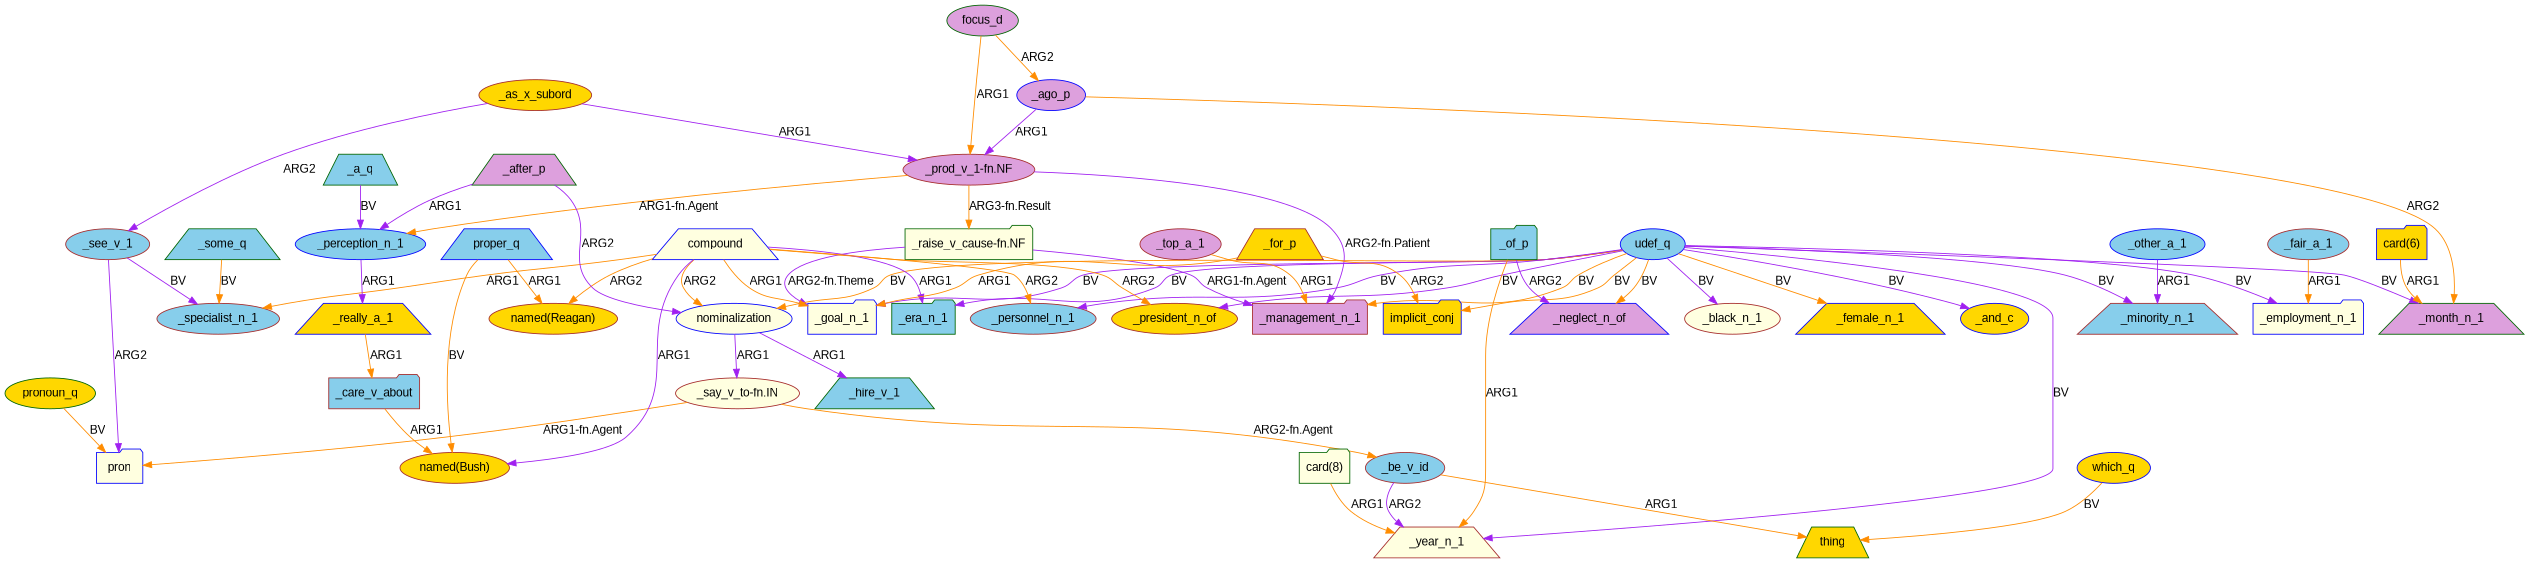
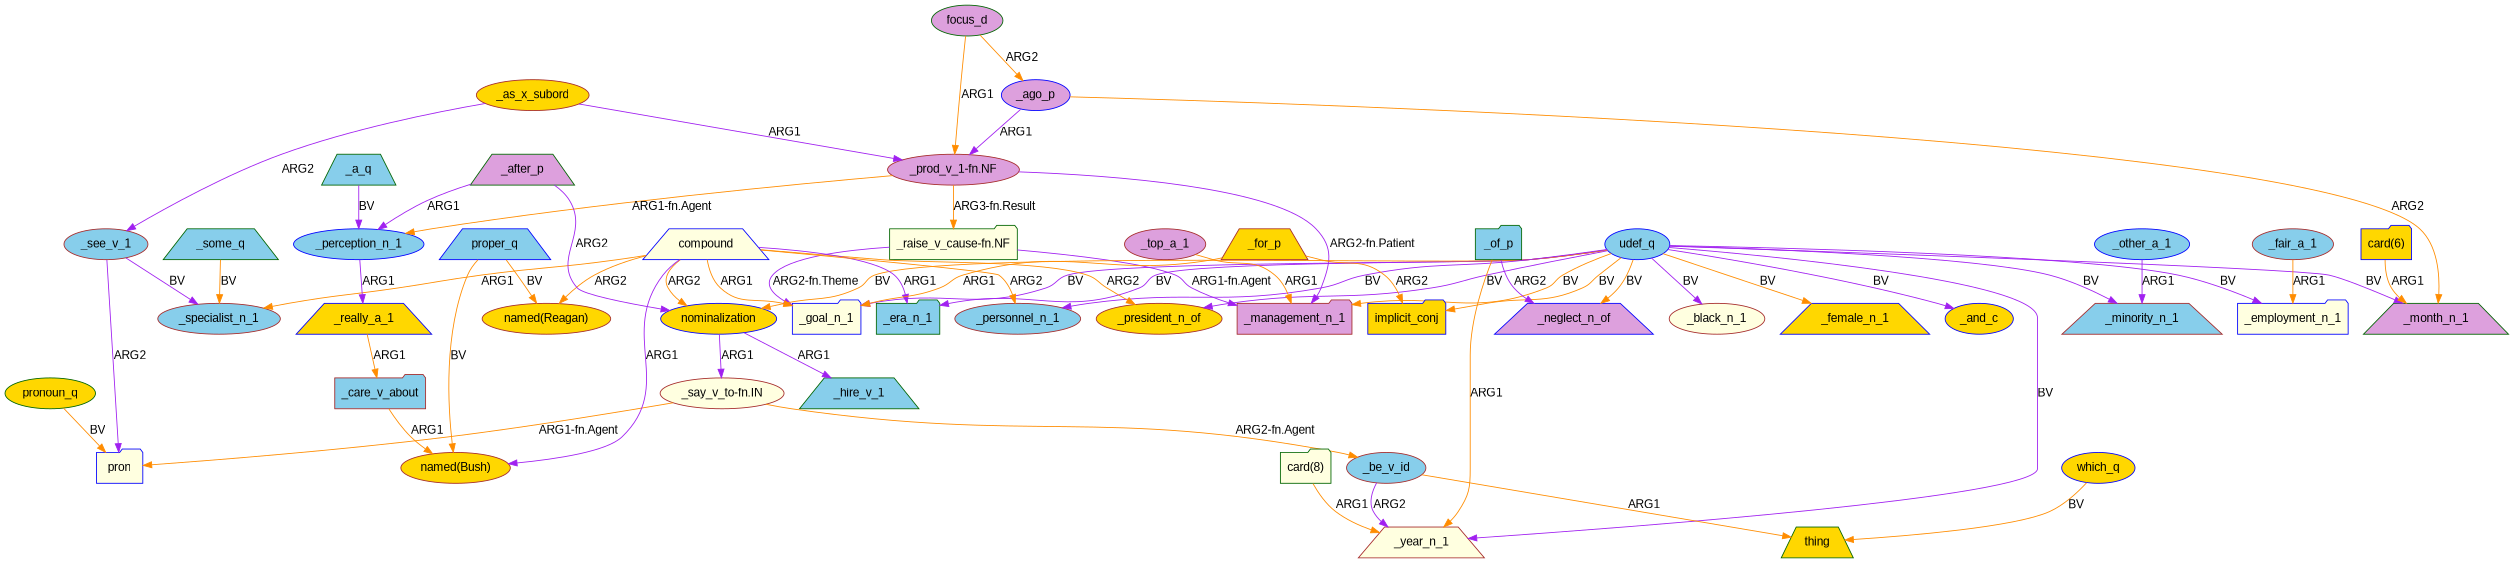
edge "proper_q" -> "named(Reagan)": label "ARG1" -> "BV"
node "nominalization": fillcolor lightyellow -> gold
